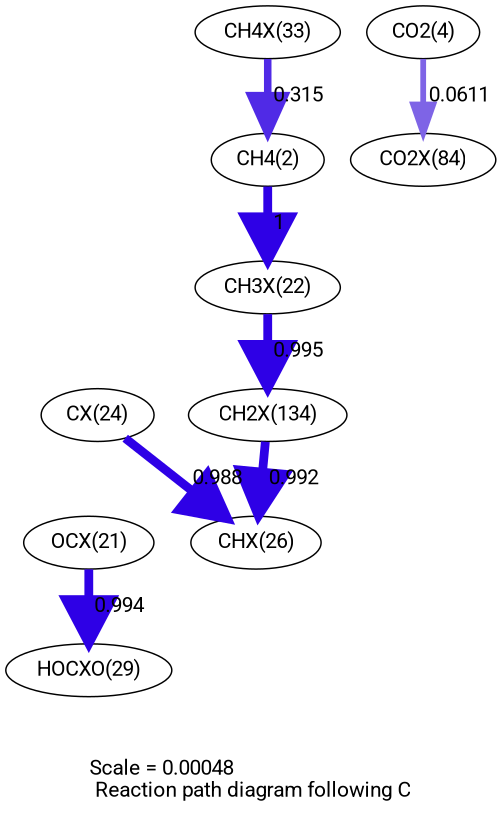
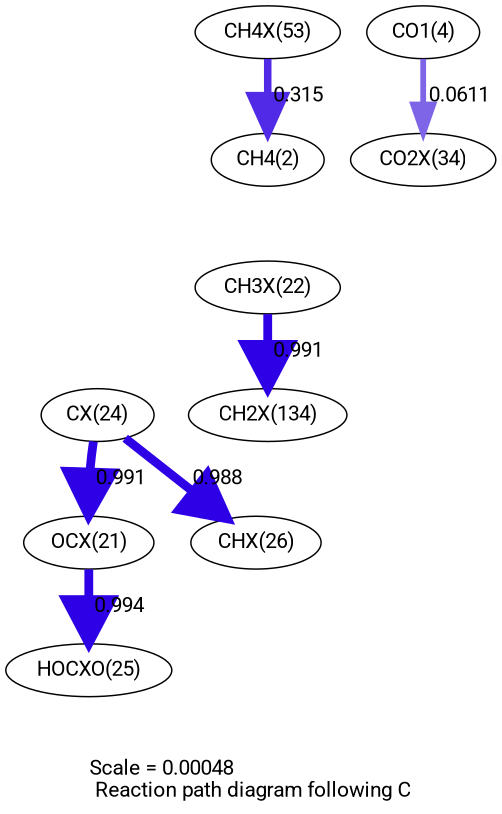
node "CH4X(33)": label "CH4X(33)" -> "CH4X(53)"
node "CO2(4)": label "CO2(4)" -> "CO1(4)"
node "CO2X(84)": label "CO2X(84)" -> "CO2X(34)"
edge "CH4(2)" -> "CH3X(22)": removed, label "1"
edge "CH3X(22)" -> "CH2X(134)": label " 0.995" -> " 0.991"
edge "CX(24)" -> "OCX(21)": added, label "0.991"
edge "CH2X(134)" -> "CHX(26)": removed, label "0.992"
node "HOCXO(29)": label "HOCXO(29)" -> "HOCXO(25)"
